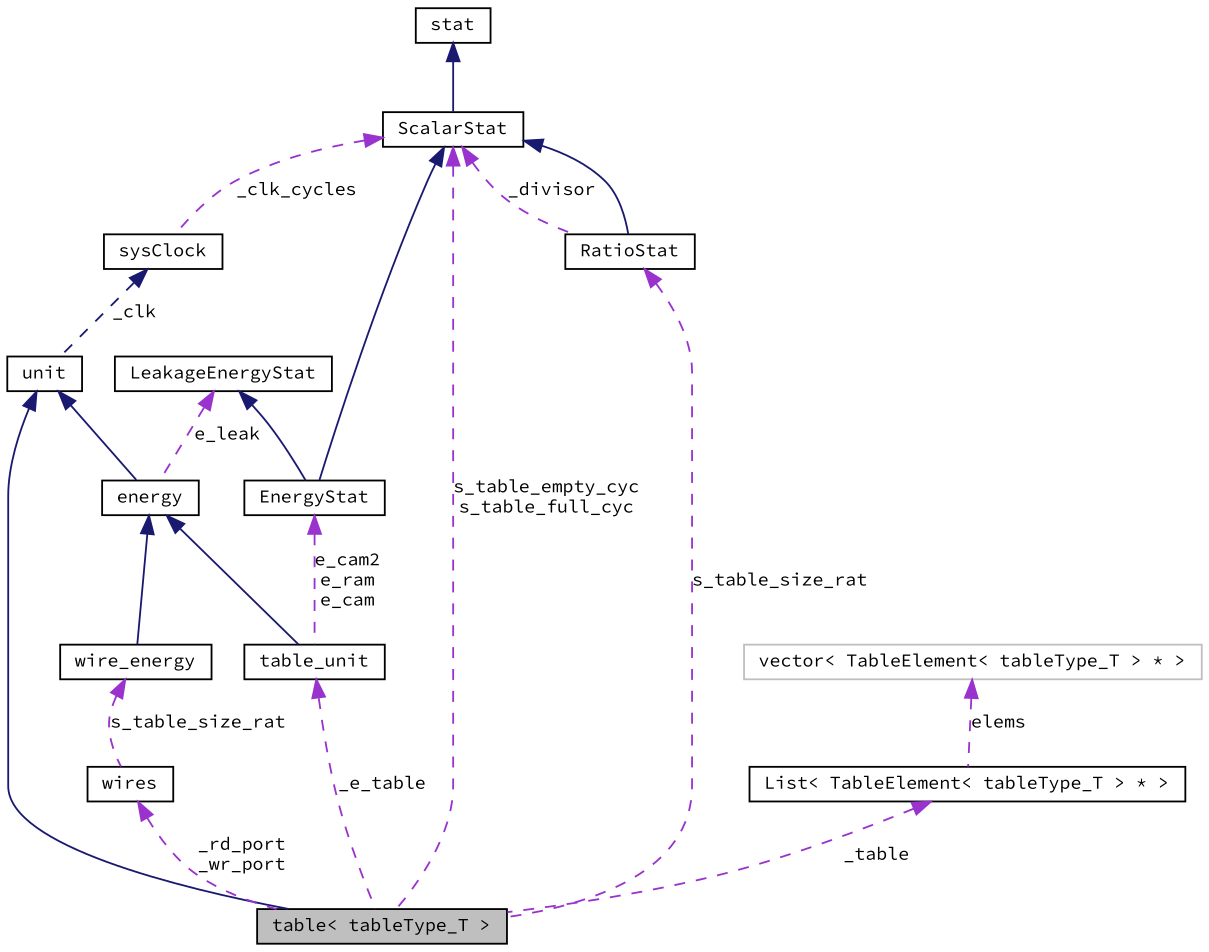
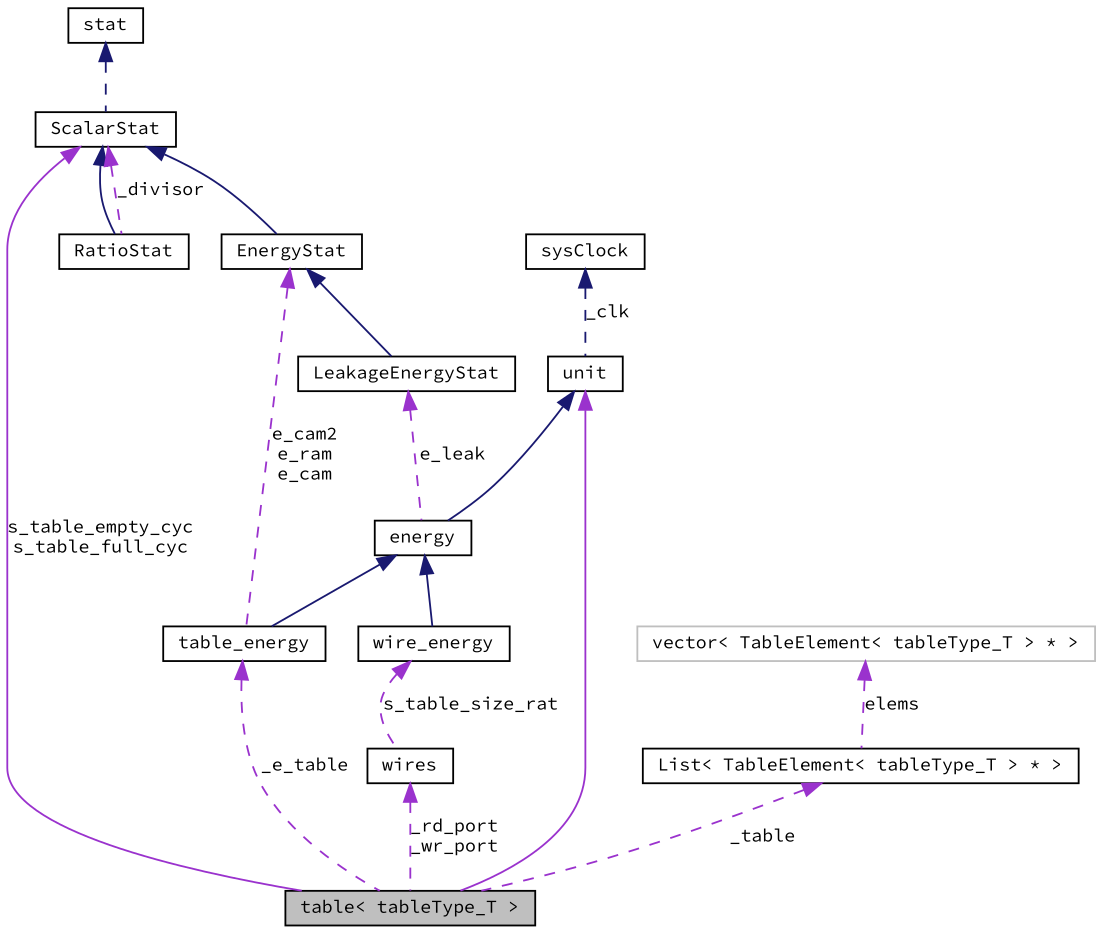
edge "ScalarStat" -> "stat": style solid -> dashed
edge "sysClock" -> "ScalarStat": removed, label "_clk_cycles"
edge "EnergyStat" -> "LeakageEnergyStat": reversed
edge "table< tableType_T >" -> "ScalarStat": style dashed -> solid
edge "table< tableType_T >" -> "RatioStat": removed, label "s_table_size_rat"
node "table_unit": label "table_unit" -> "table_energy"
edge "table< tableType_T >" -> "unit": color midnightblue -> darkorchid3
